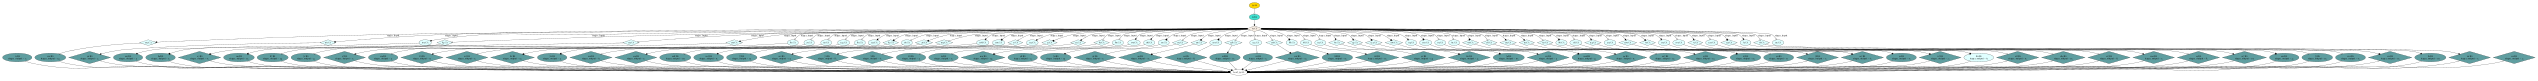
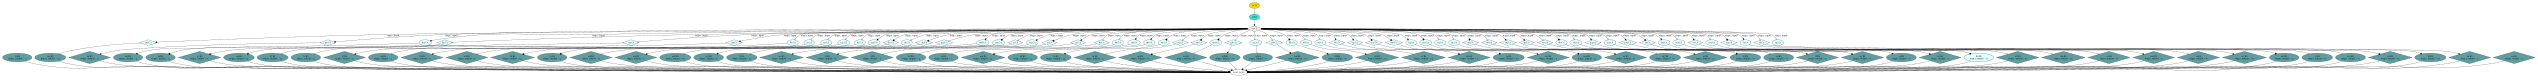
edge "184:BS stage1_output = 15;" -> "Leaf_59:AL": removed
